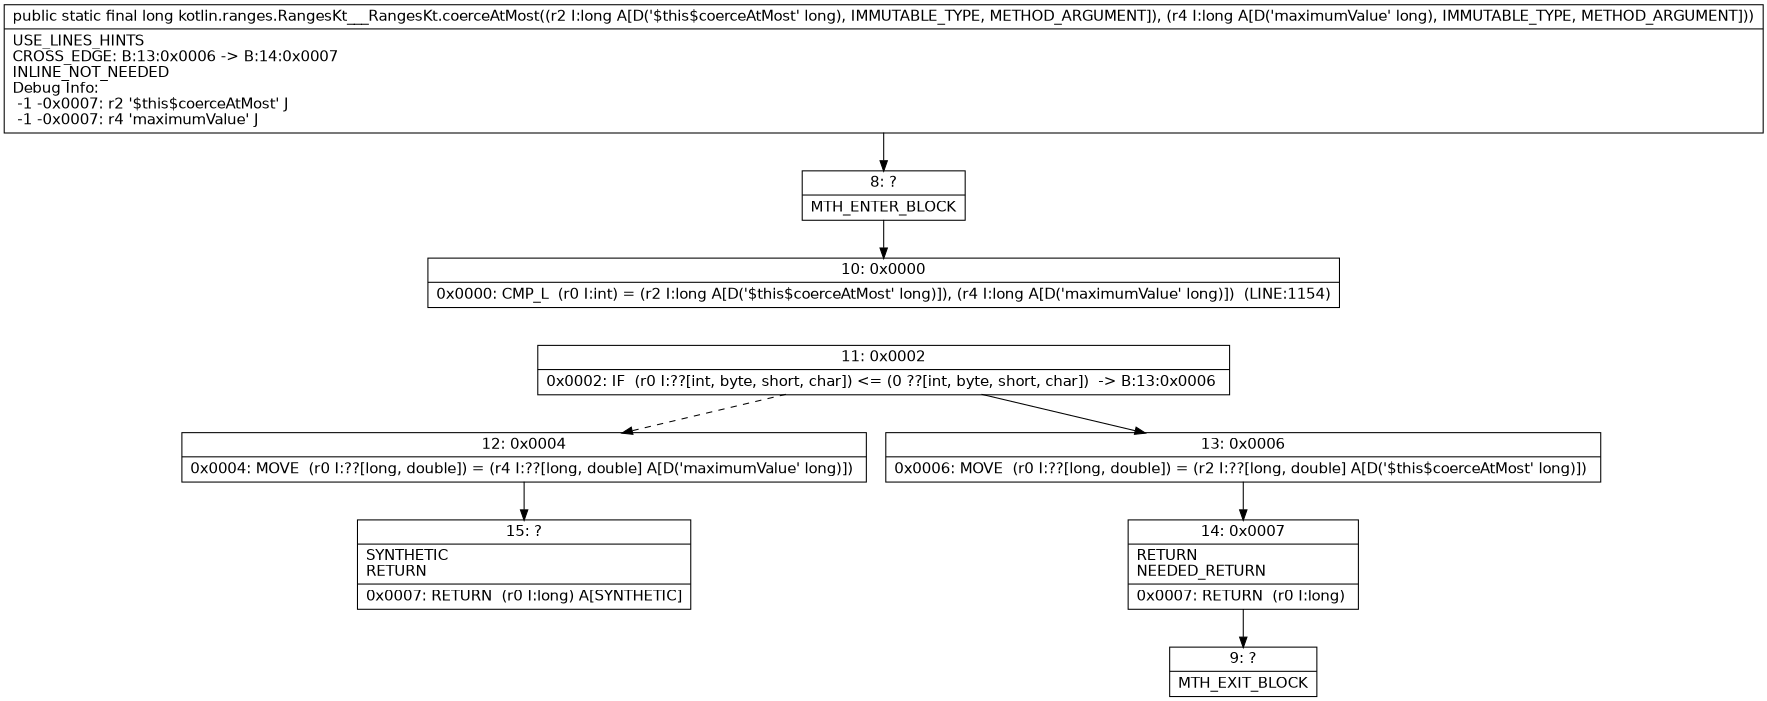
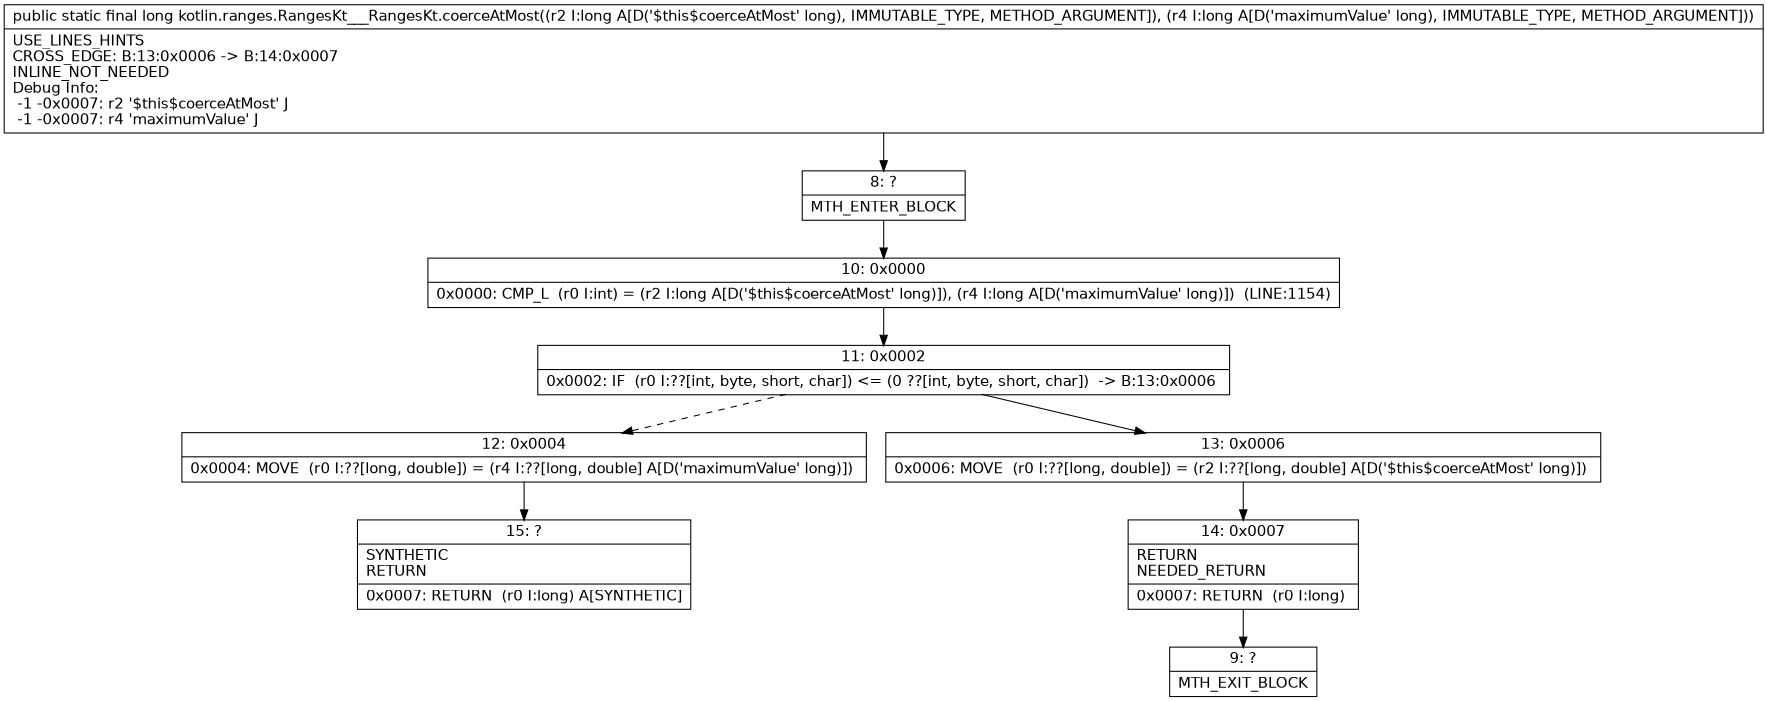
edge "10: 0x0000" -> "11: 0x0002": added
